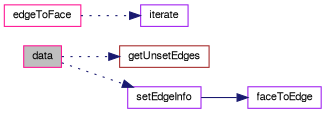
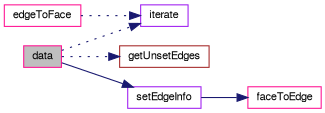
edge "data" -> "iterate": added
edge "data" -> "setEdgeInfo": style dotted -> solid
node "faceToEdge": color purple -> deeppink
